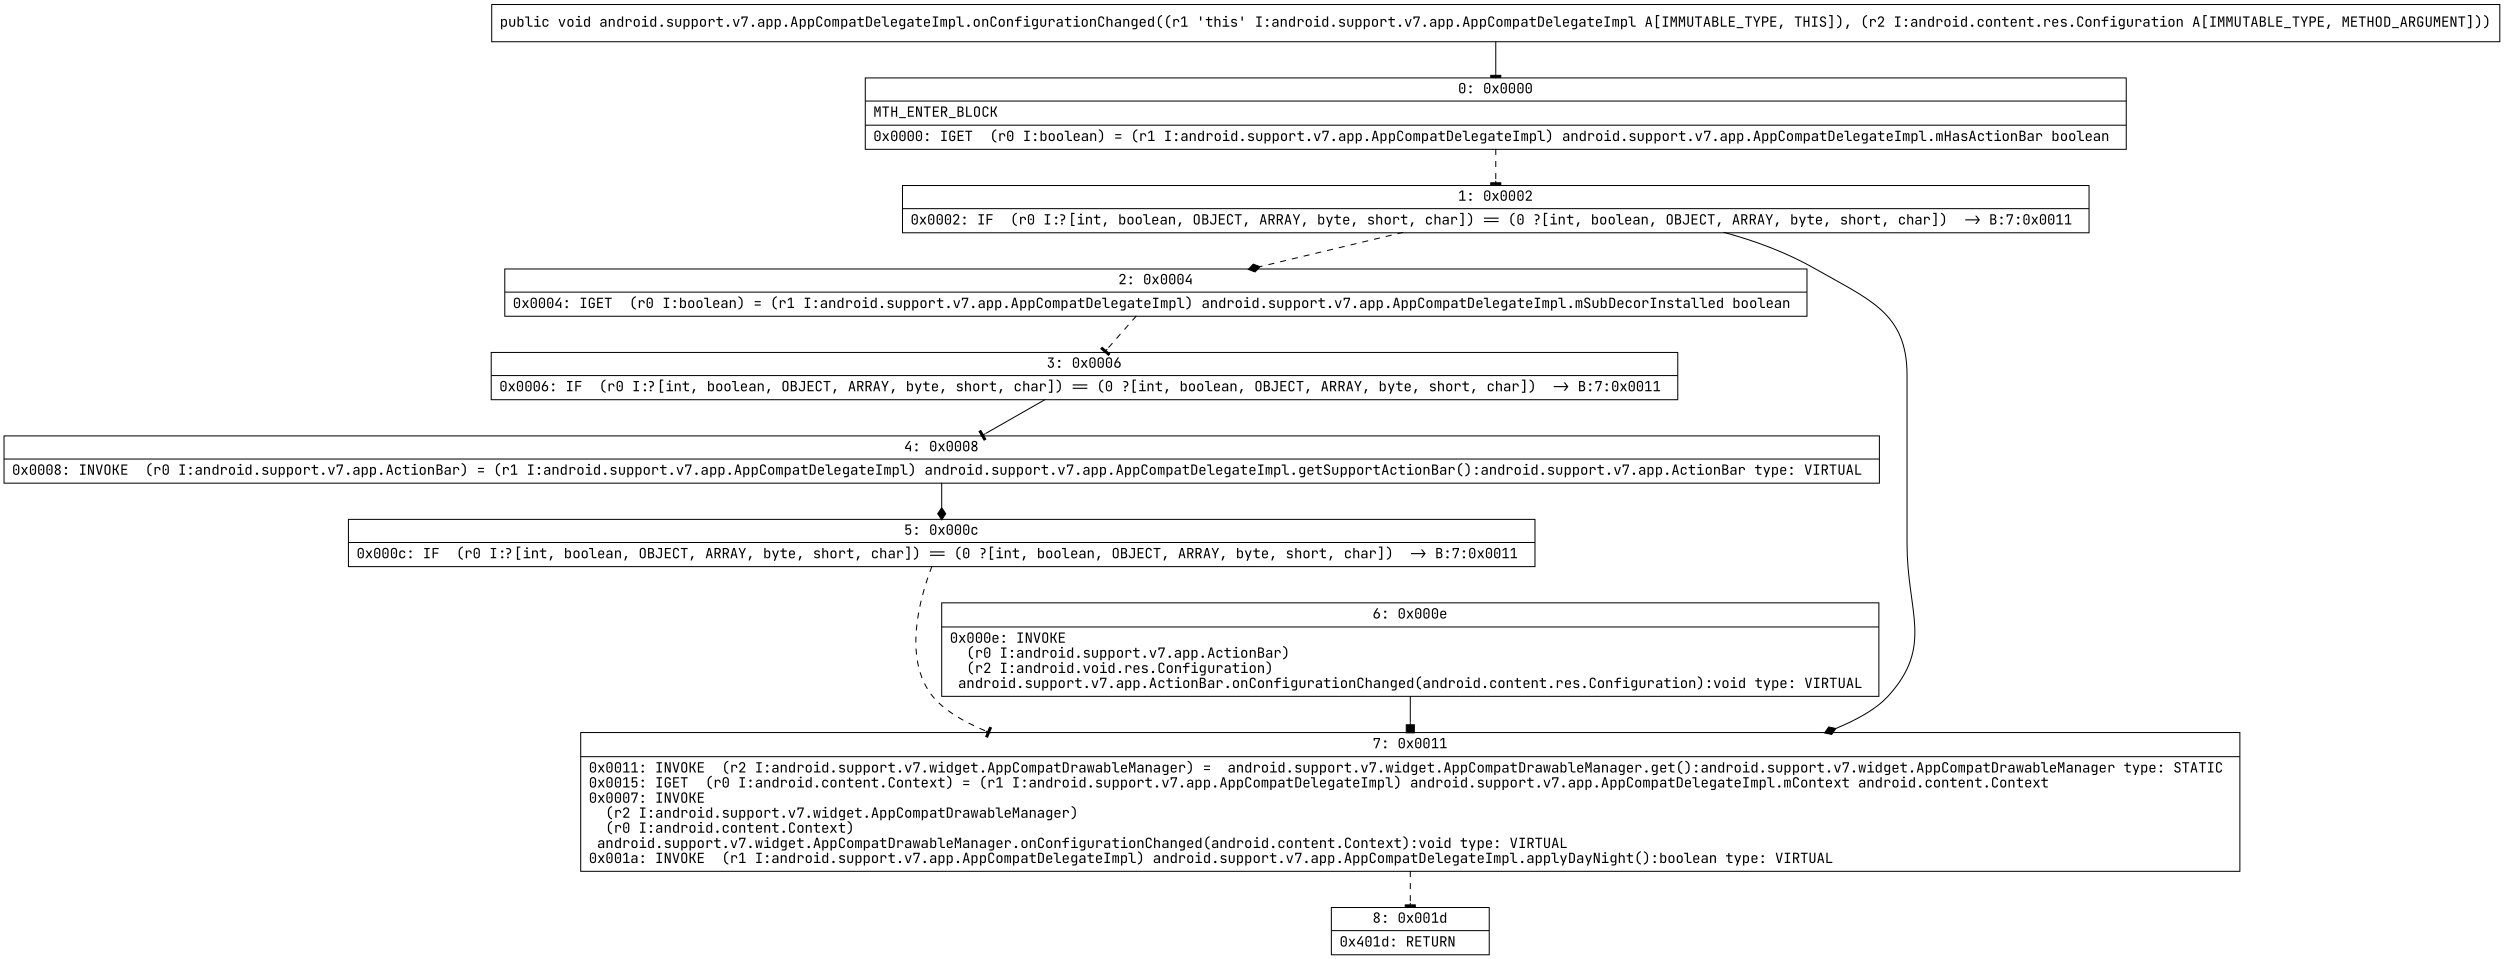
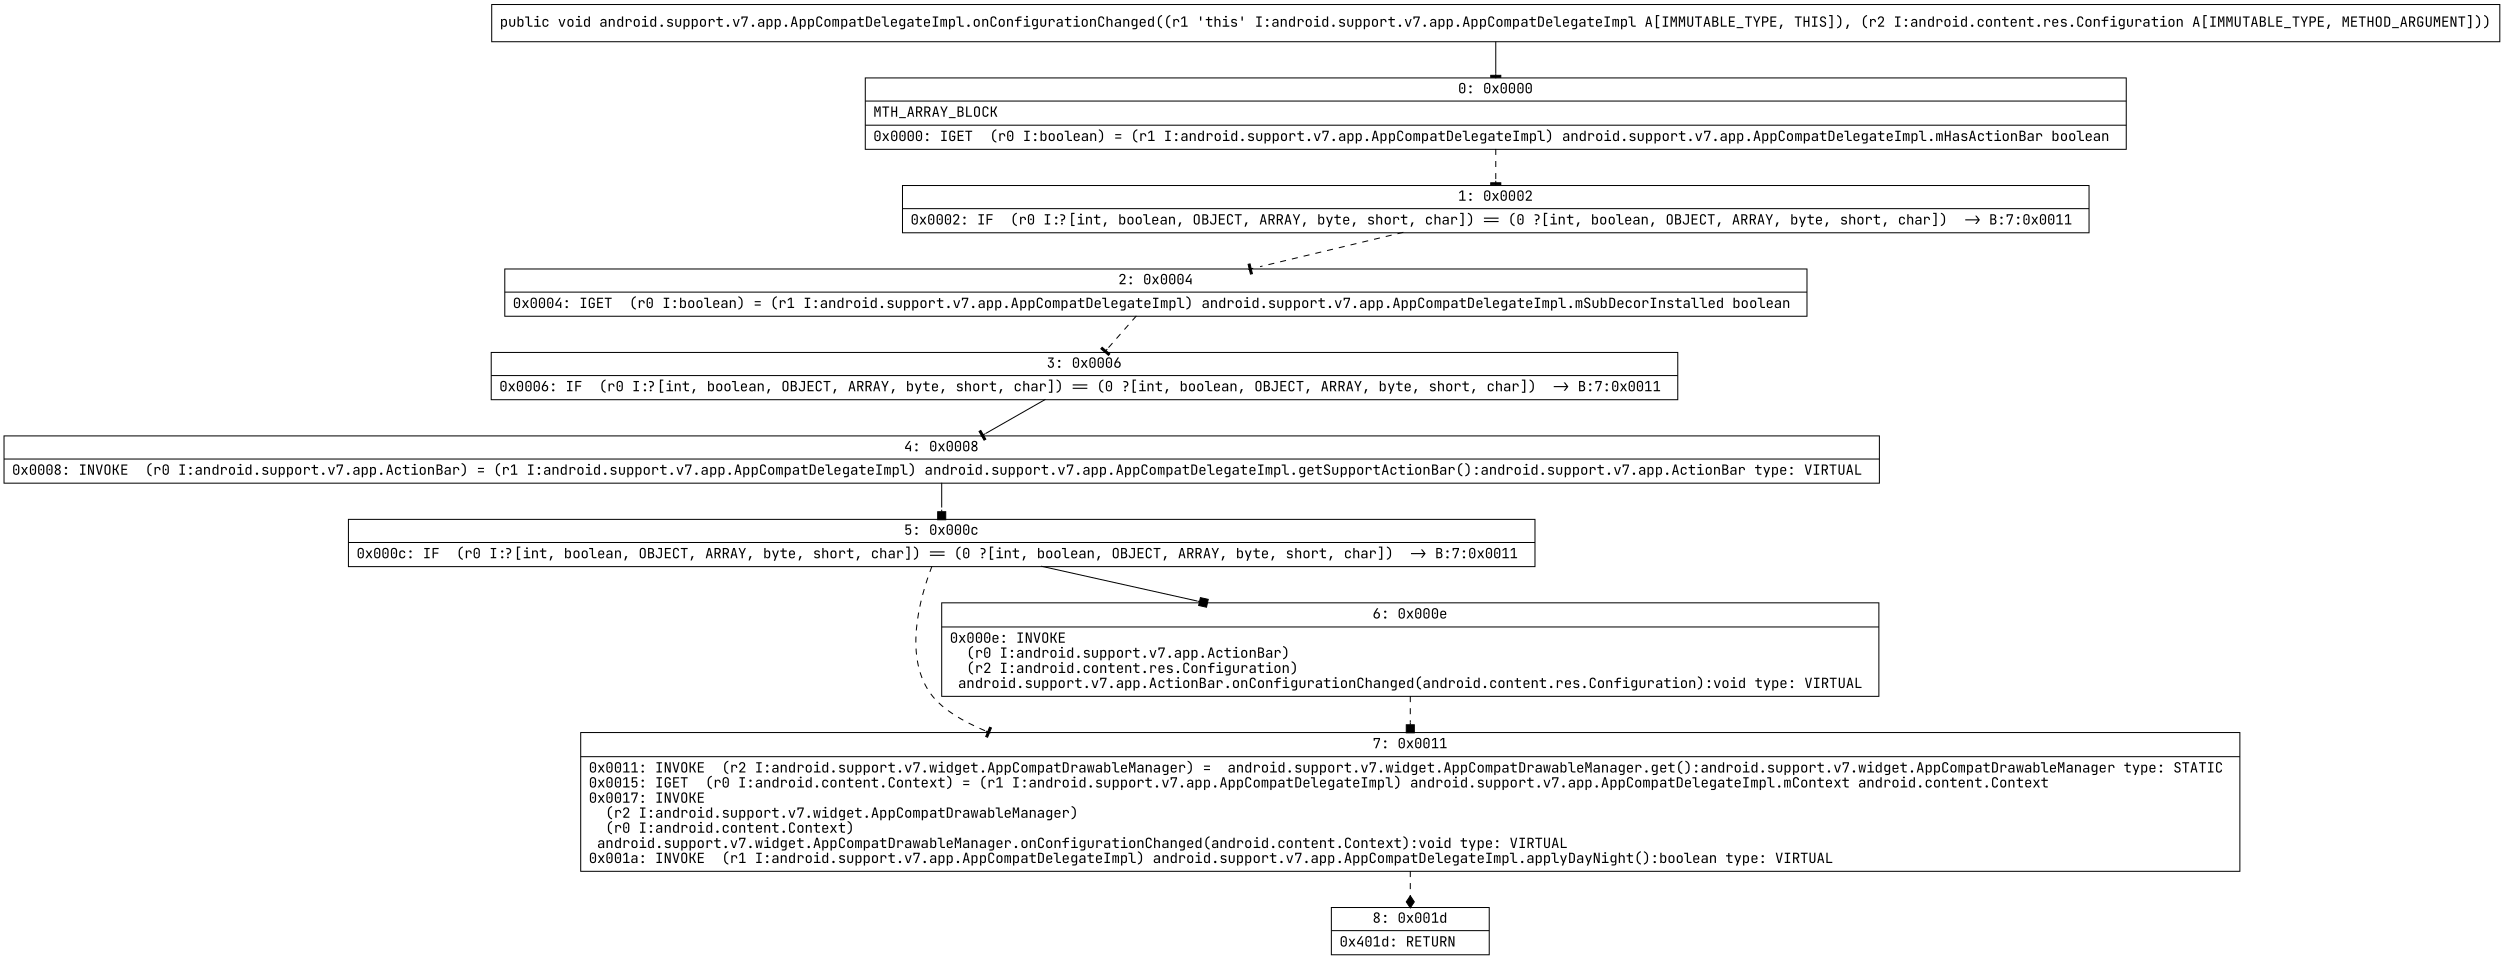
node "0: 0x0000": text "MTH_ENTER_BLOCK" -> "MTH_ARRAY_BLOCK"
edge "1: 0x0002" -> "2: 0x0004": arrowhead diamond -> tee
edge "1: 0x0002" -> "7: 0x0011": removed
edge "4: 0x0008" -> "5: 0x000c": arrowhead diamond -> box
edge "5: 0x000c" -> "6: 0x000e": added
node "6: 0x000e": text "(r2 I:android.void.res.Configuration)" -> "(r2 I:android.content.res.Configuration)"
edge "6: 0x000e" -> "7: 0x0011": style solid -> dashed
node "7: 0x0011": text "0x0007: INVOKE" -> "0x0017: INVOKE"
edge "7: 0x0011" -> "8: 0x001d": arrowhead tee -> diamond
